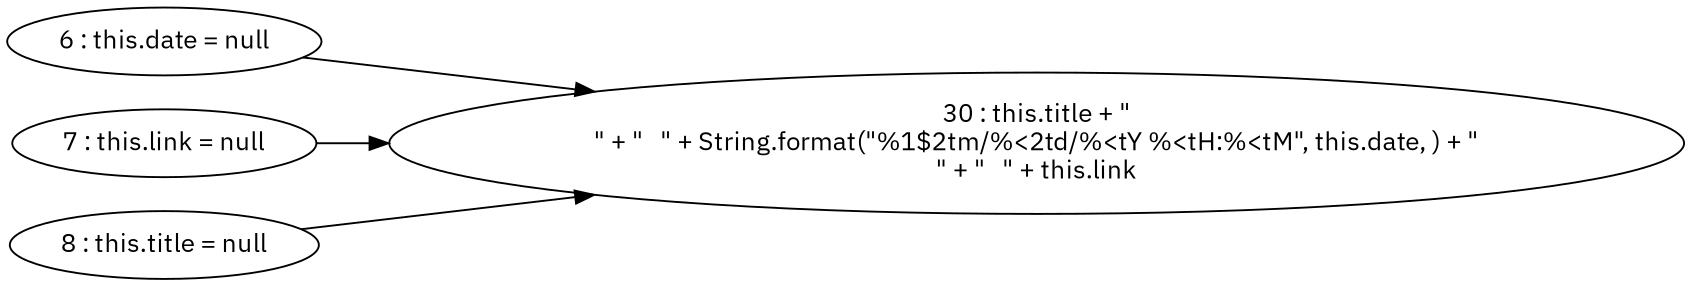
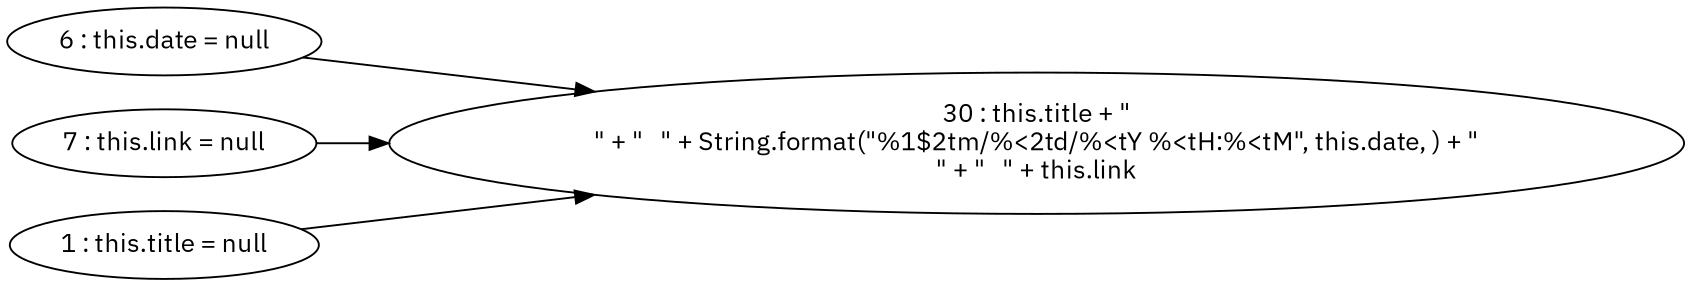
node "8 : this.title = null": label "8 : this.title = null" -> "1 : this.title = null"
